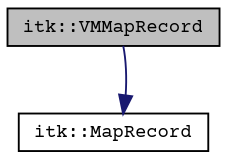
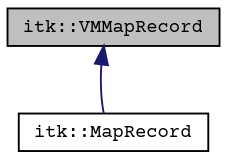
edge "itk::VMMapRecord" -> "itk::MapRecord": reversed
